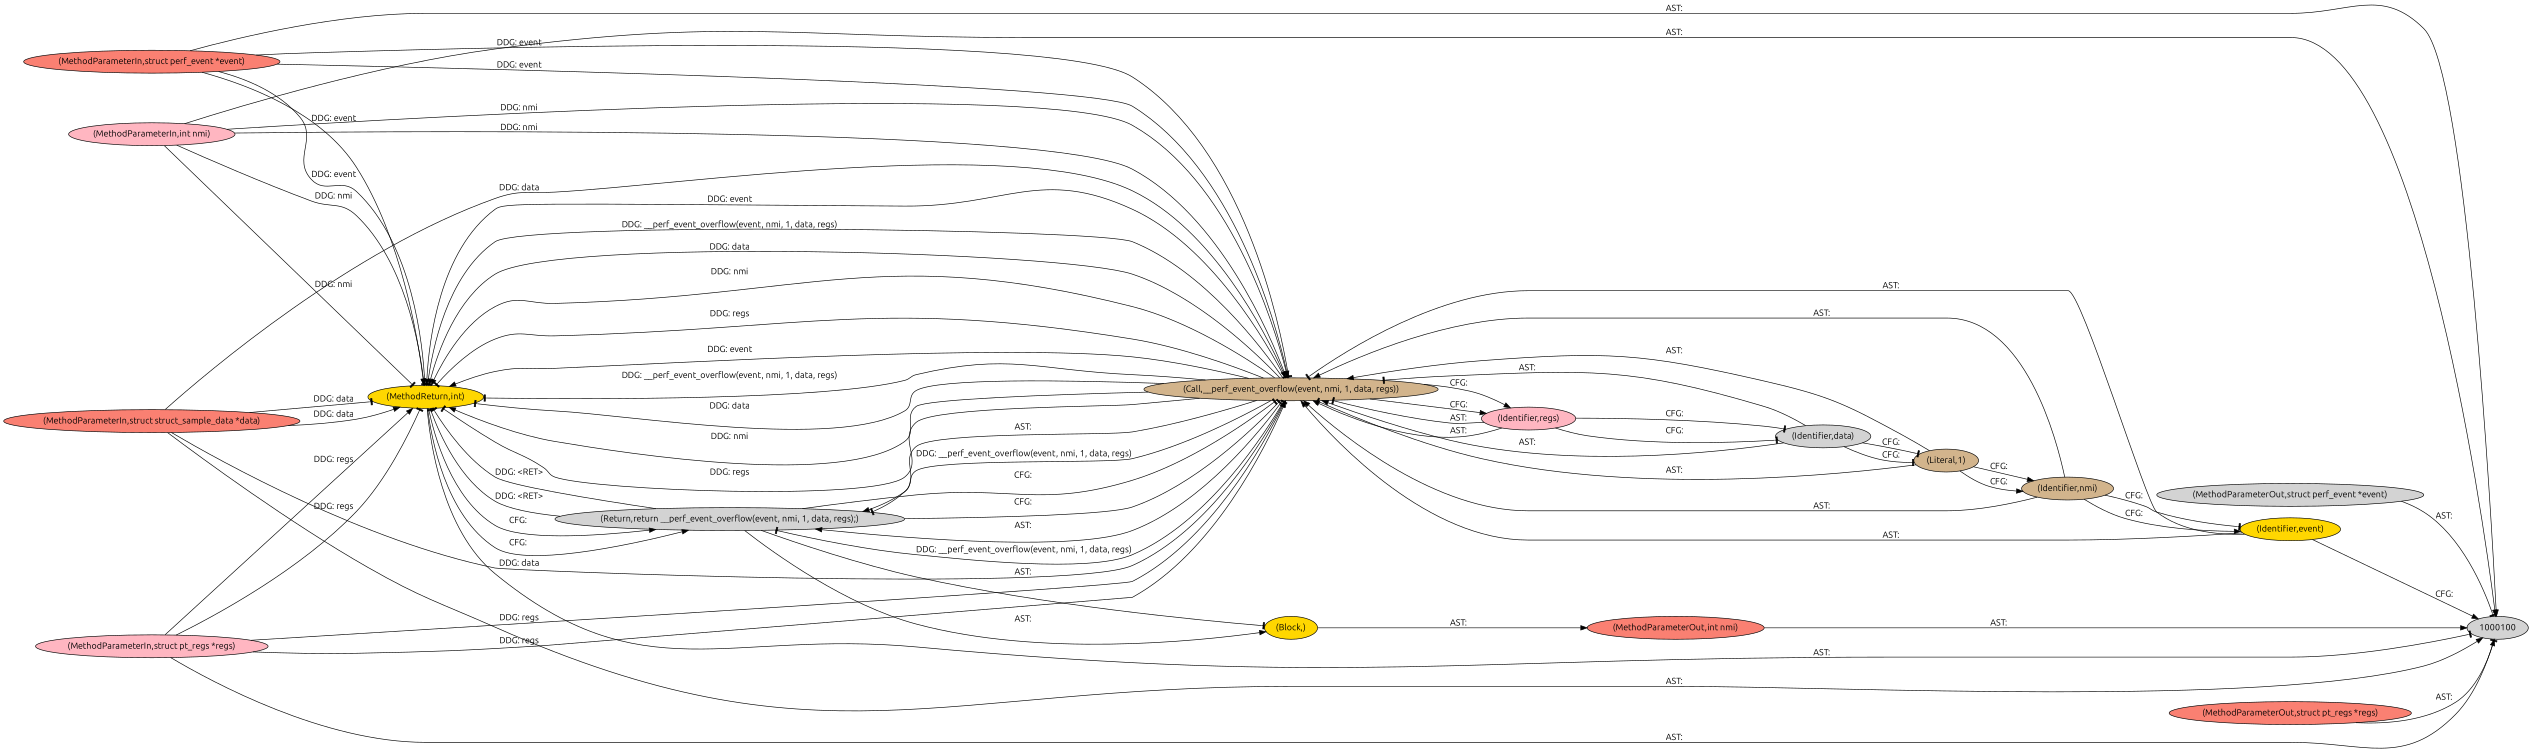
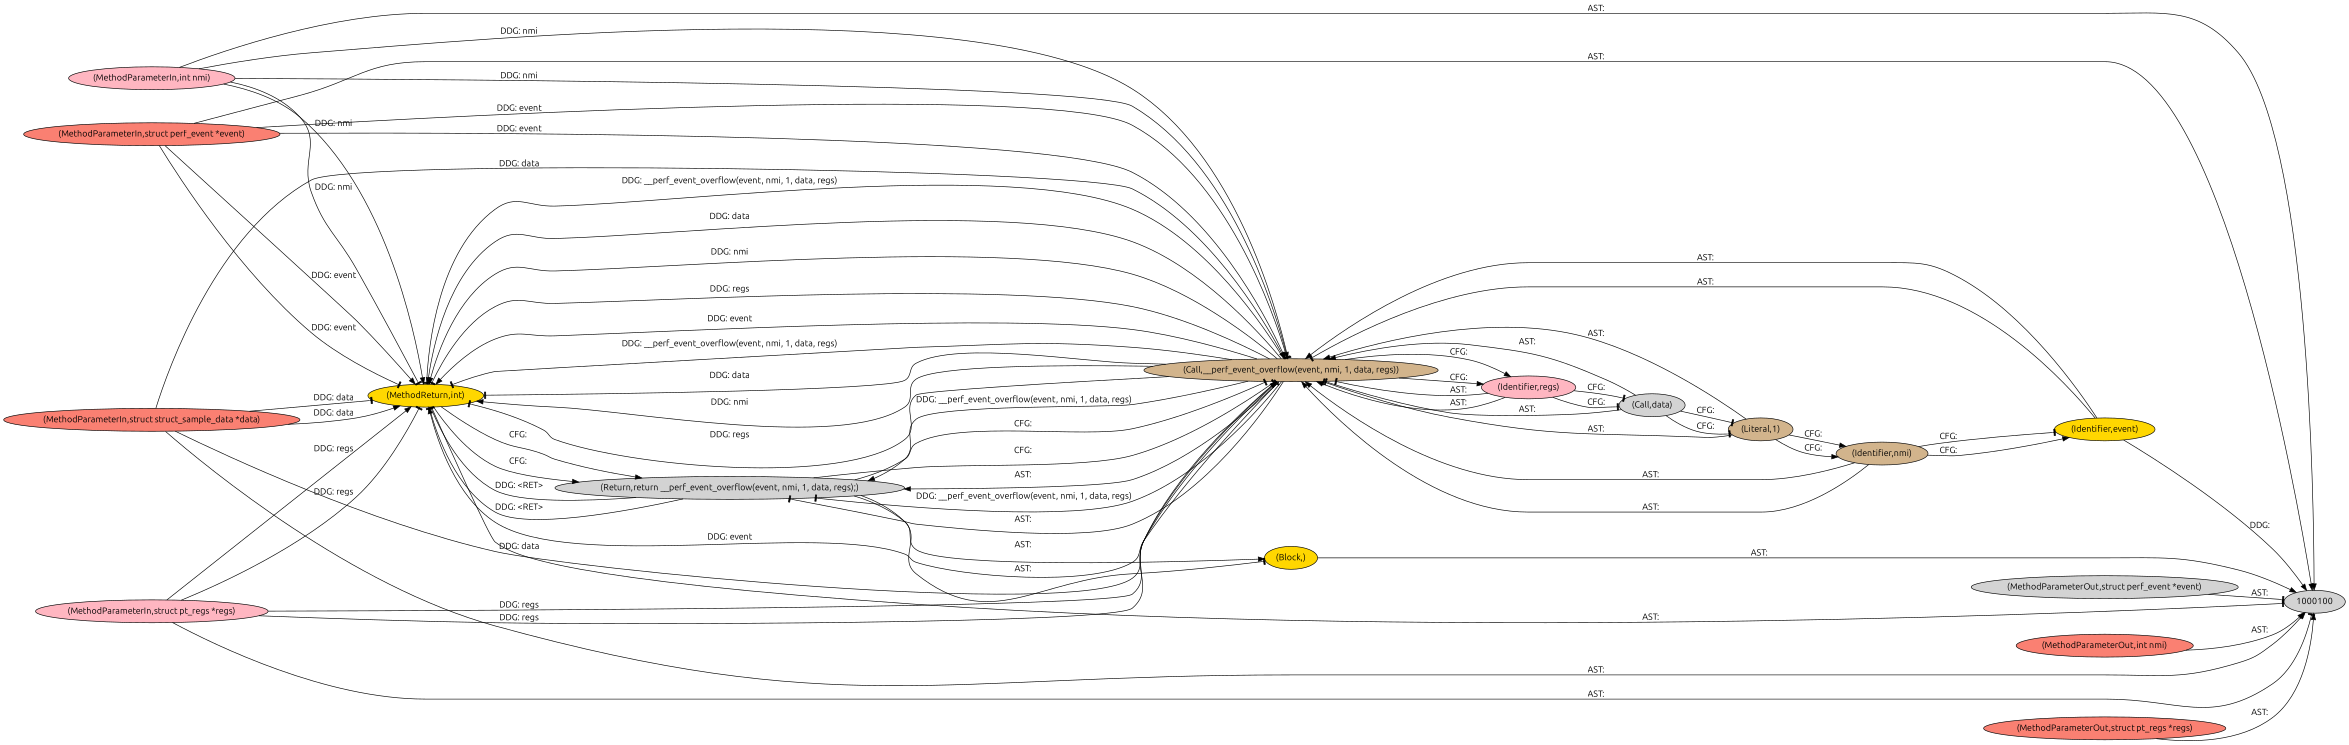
node "(Identifier,data)": label "(Identifier,data)" -> "(Call,data)"
edge "(Identifier,event)" -> "1000100": label "CFG: " -> "DDG: "
edge "(Block,)" -> "(MethodParameterOut,int nmi)": now "(Block,)" -> "1000100"
